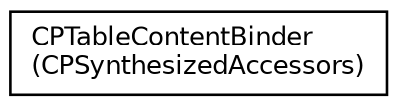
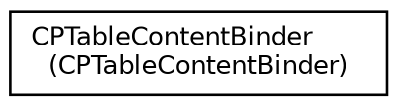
node "CPTableContentBinder (CPSynthesizedAccessors)": label "CPTableContentBinder (CPSynthesizedAccessors)" -> "CPTableContentBinder (CPTableContentBinder)"
